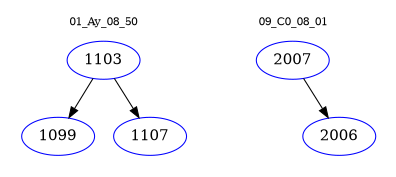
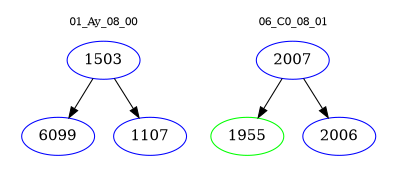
cluster "01_Ay_08_50": label "01_Ay_08_50" -> "01_Ay_08_00"
cluster "09_C0_08_01": label "09_C0_08_01" -> "06_C0_08_01"
node "1103": label "1103" -> "1503"
node "1099": label "1099" -> "6099"
node "1955": added
